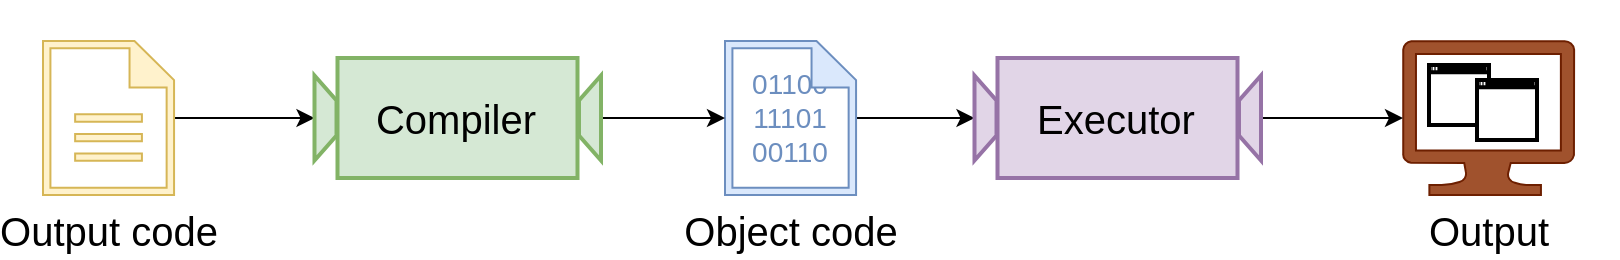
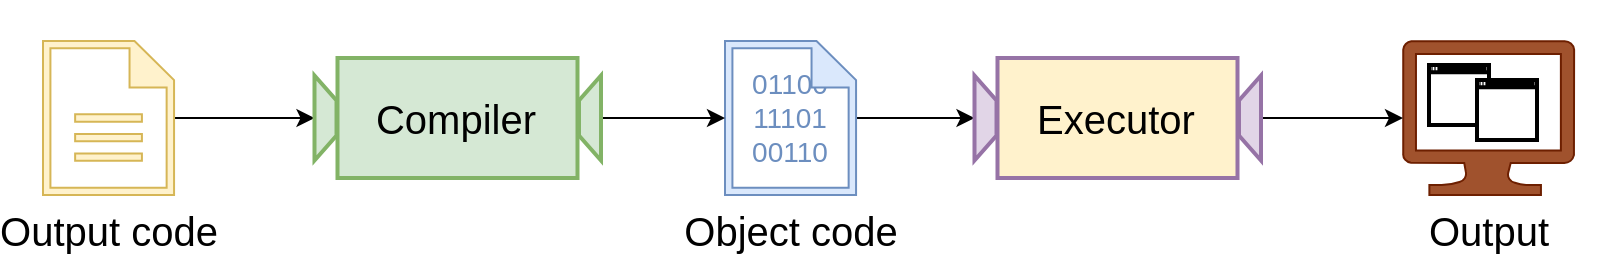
node "Executor": fillcolor #e1d5e7 -> #fff2cc
